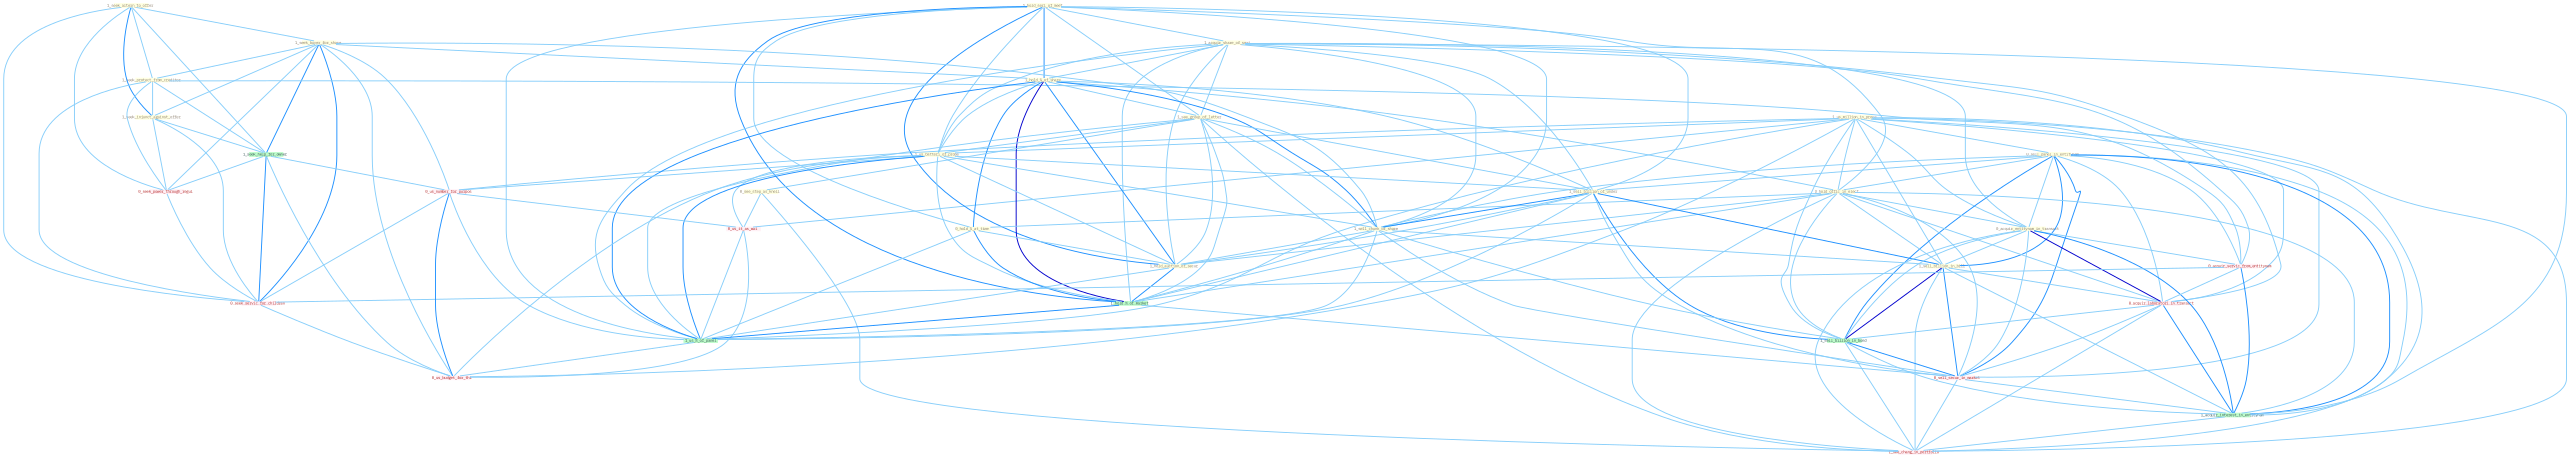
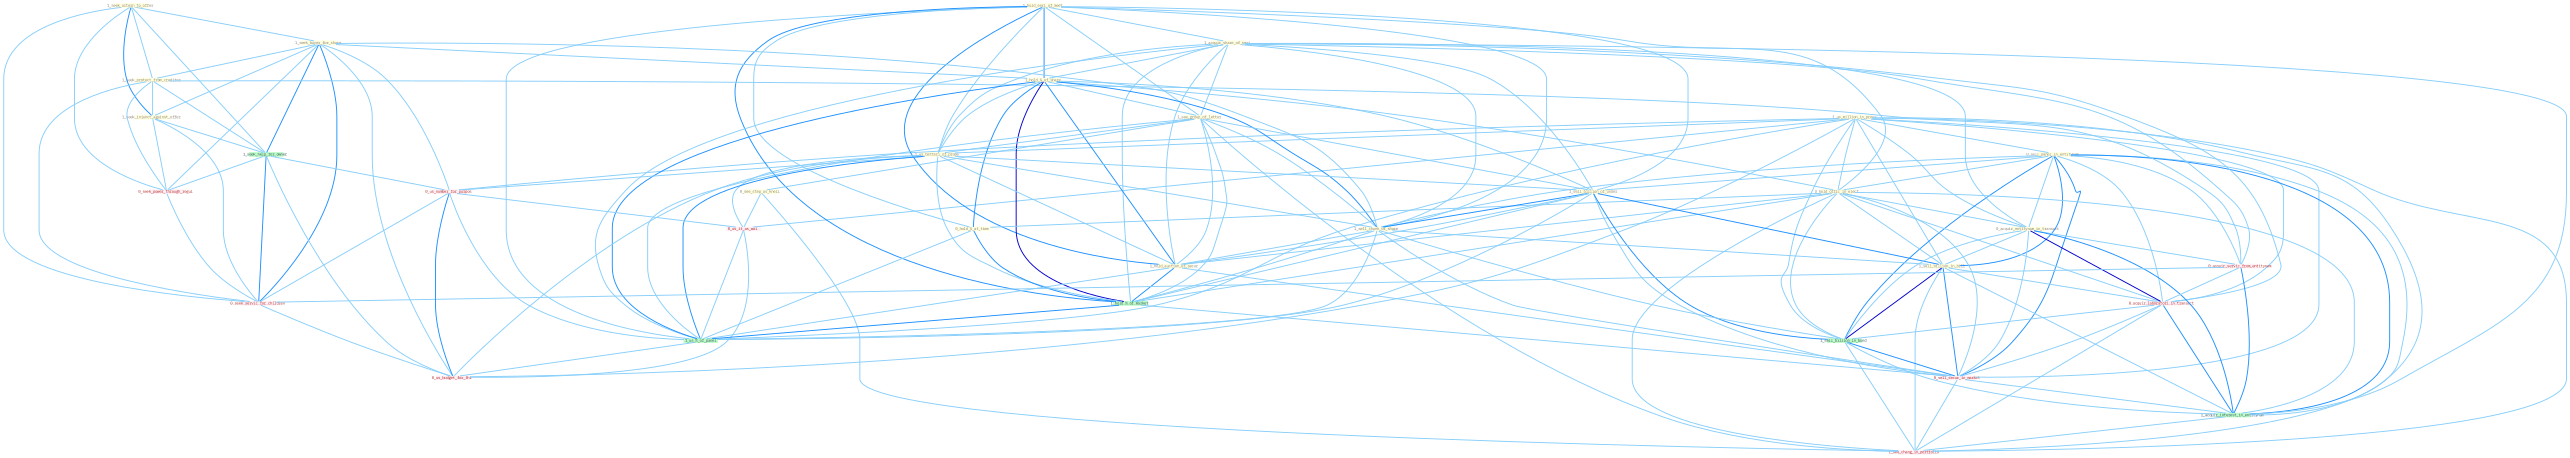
edge "0_hold_%_at_time" -- "1_hold_auction_of_secur": now "0_sell_secur_in_market" -- "1_hold_auction_of_secur"
edge "0_acquir_entitynam_in_transact" -- "1_see_chang_in_portfolio": removed
